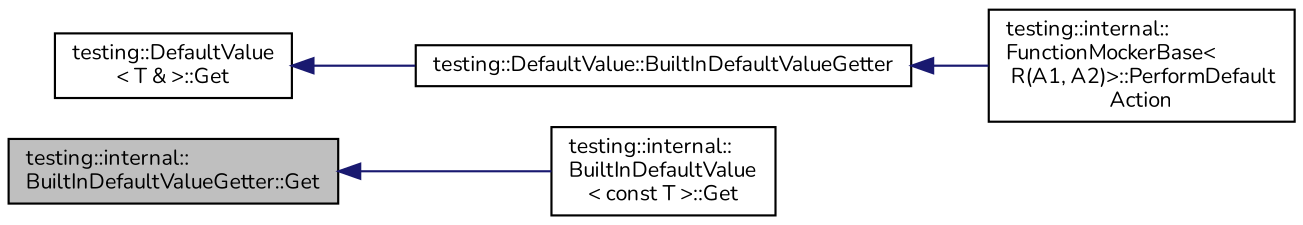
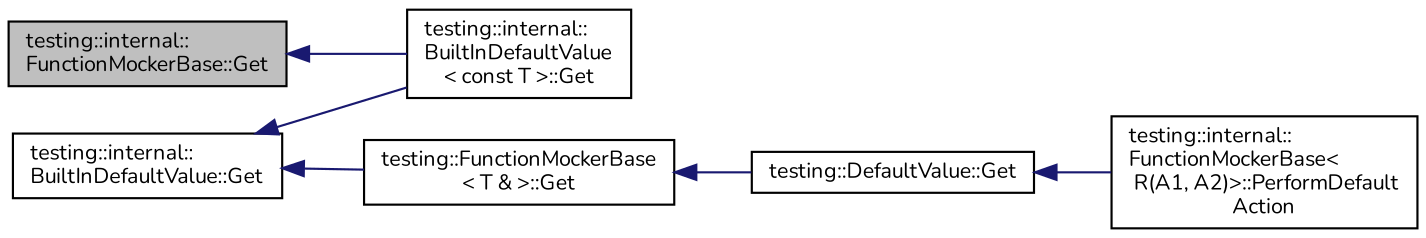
node "testing::DefaultValue < T & >::Get": label "testing::DefaultValue < T & >::Get" -> "testing::FunctionMockerBase < T & >::Get"
node "testing::DefaultValue::BuiltInDefaultValueGetter": label "testing::DefaultValue::BuiltInDefaultValueGetter" -> "testing::DefaultValue::Get"
node "testing::internal:: BuiltInDefaultValue::Get": added
node "testing::internal:: BuiltInDefaultValueGetter::Get": label "testing::internal:: BuiltInDefaultValueGetter::Get" -> "testing::internal:: FunctionMockerBase::Get"
